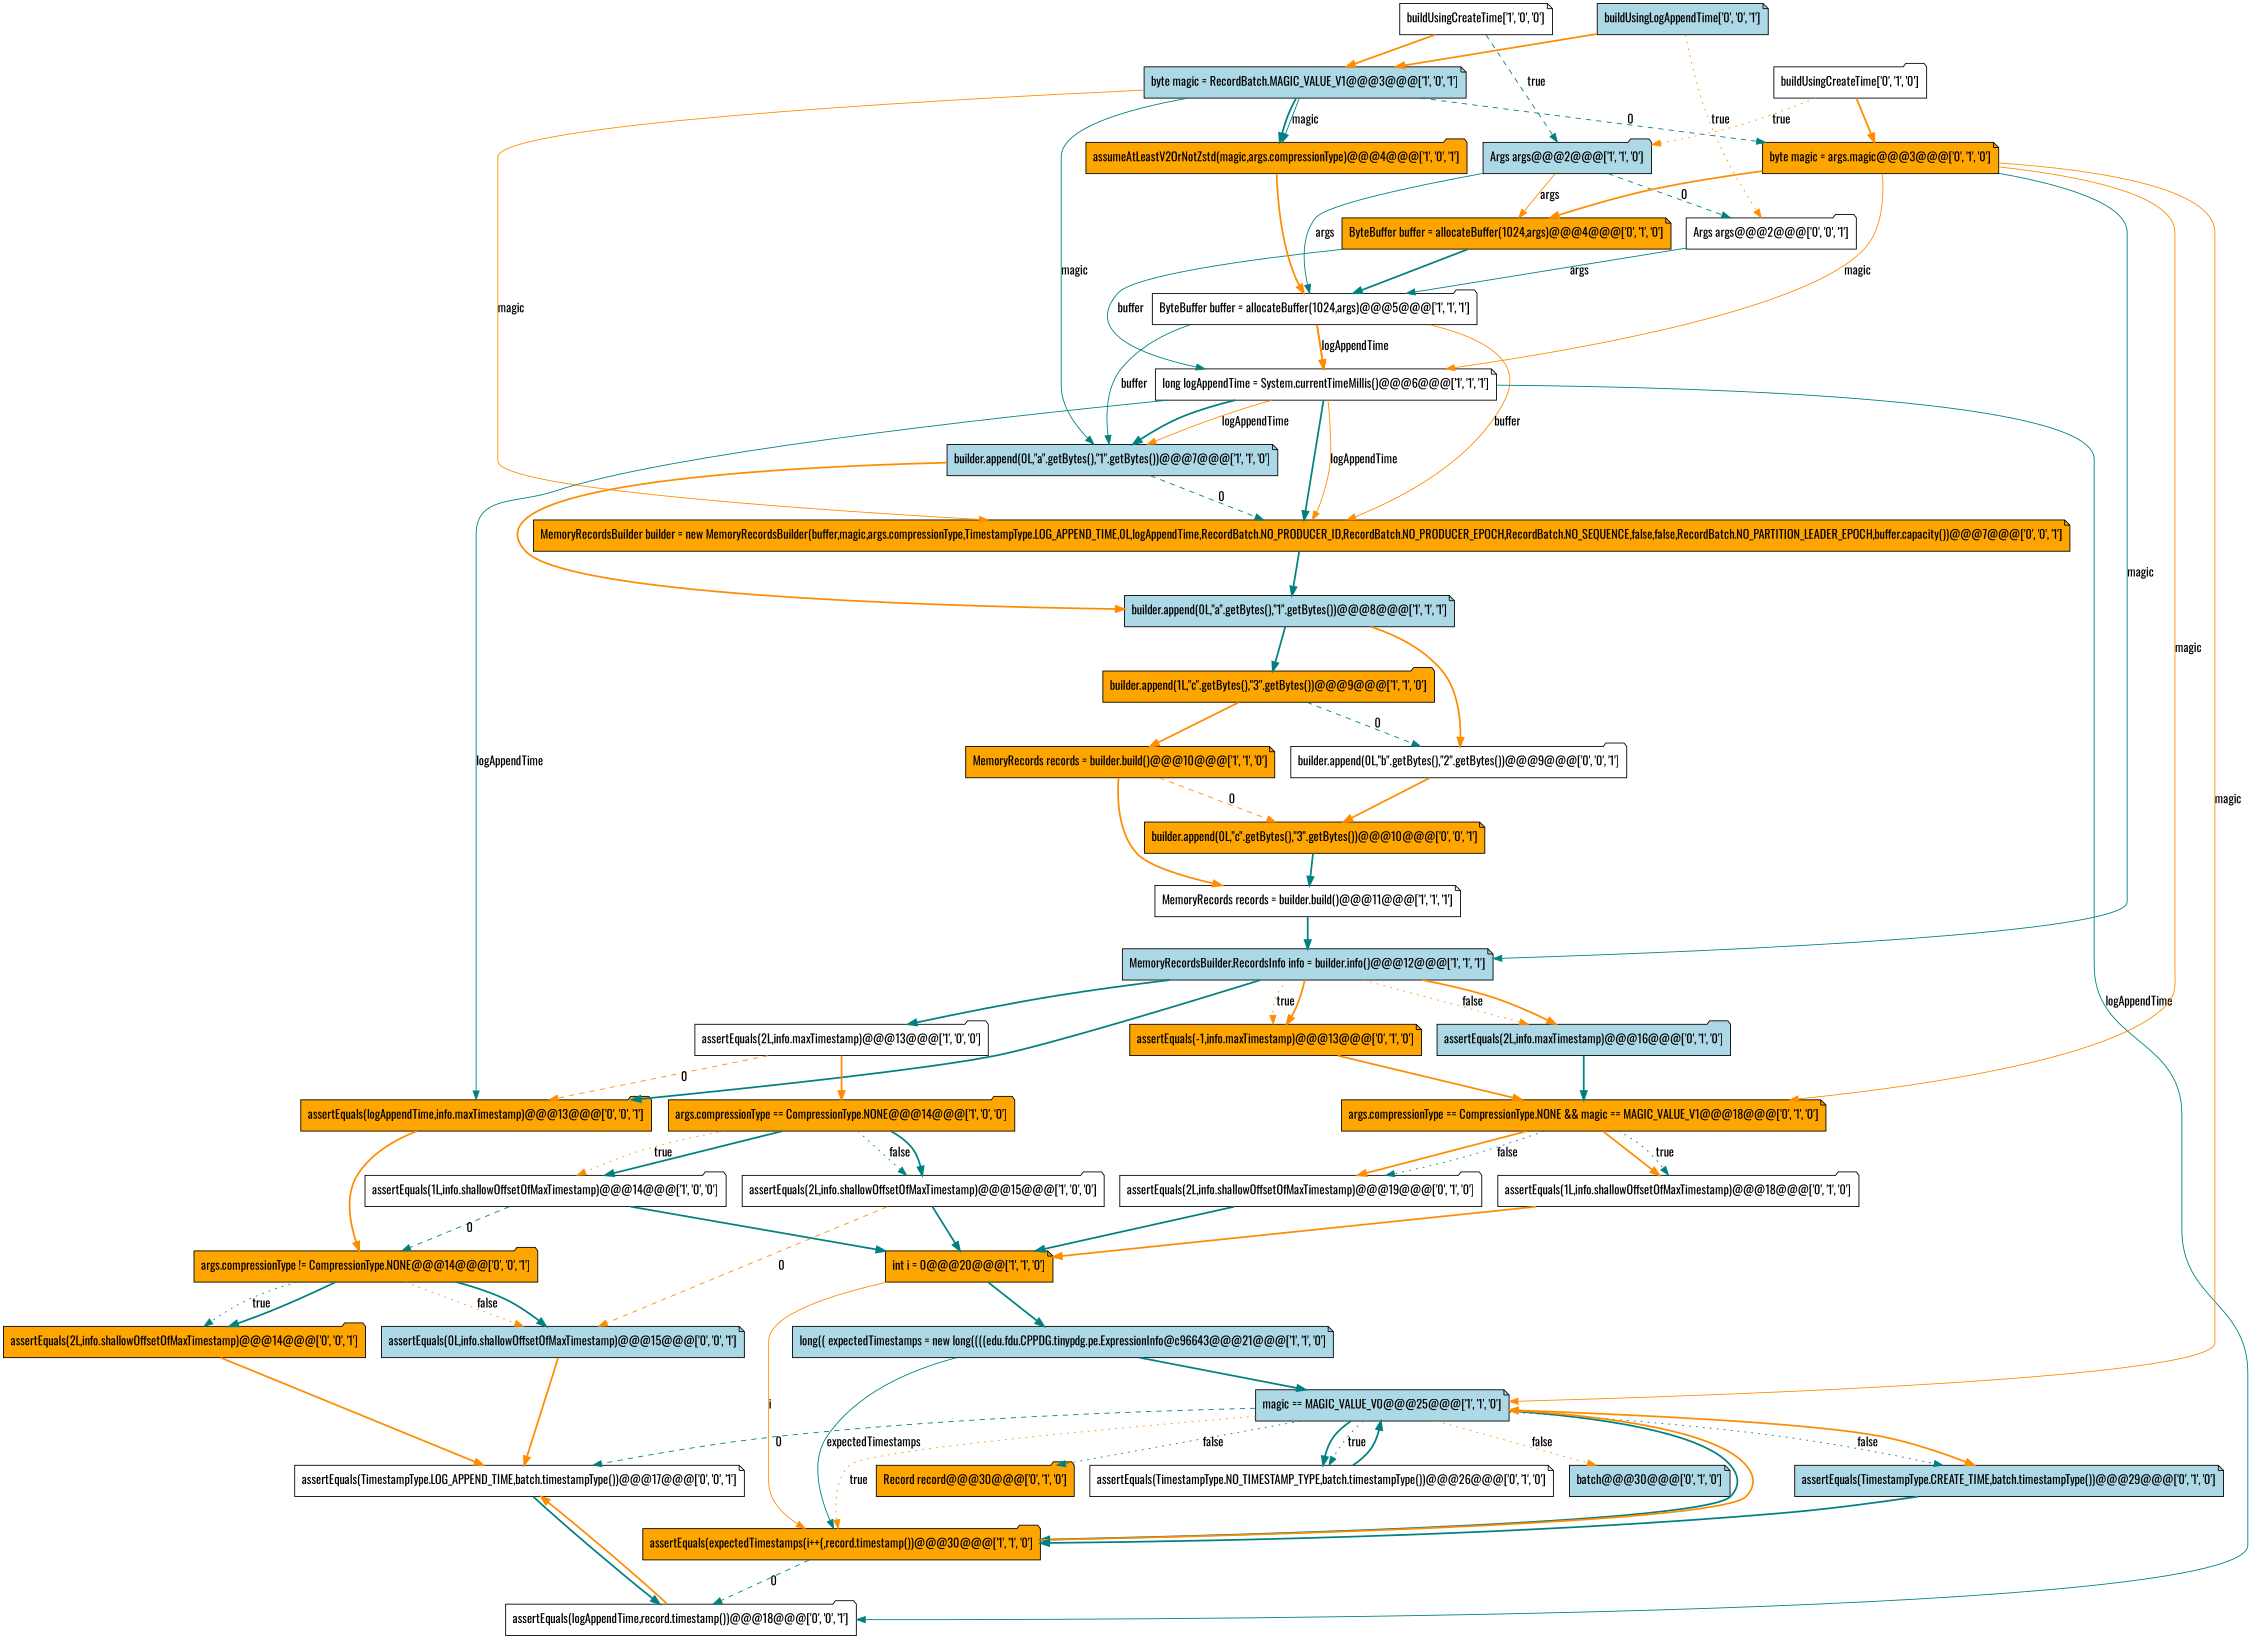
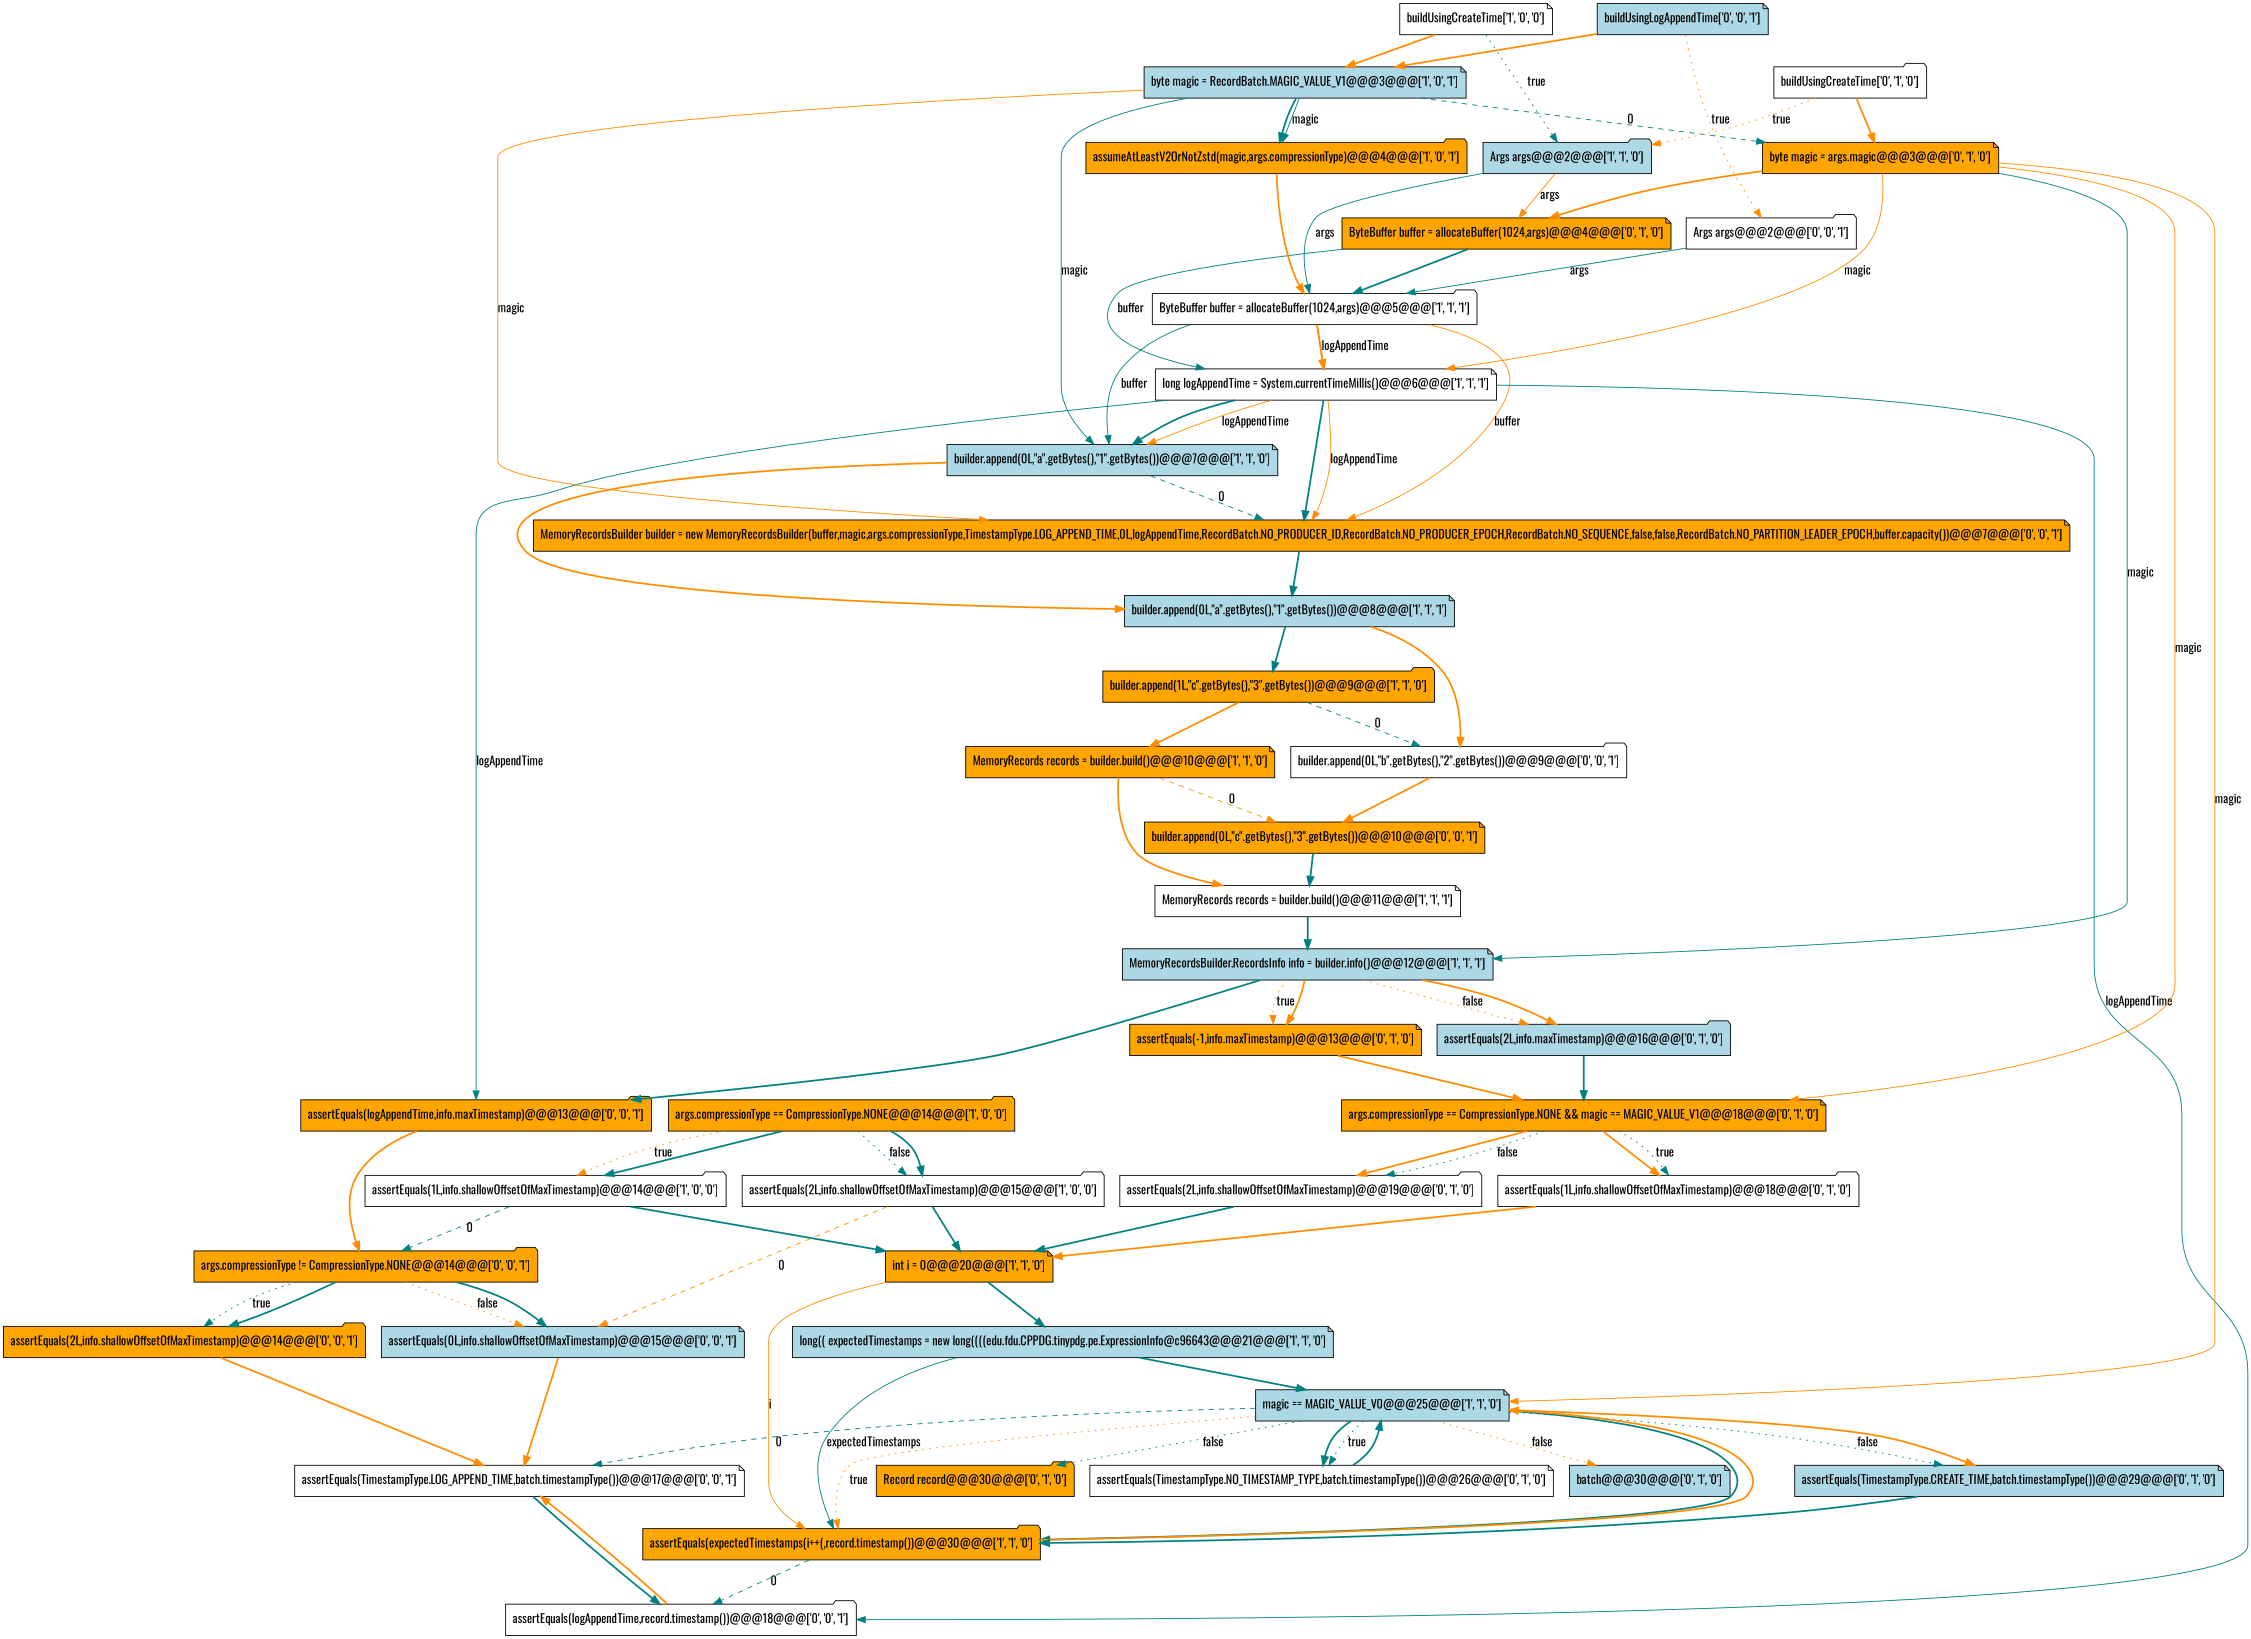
edge "buildUsingCreateTime['1', '0', '0']" -> "Args args@@@2@@@['1', '1', '0']": style dashed -> dotted
edge "Args args@@@2@@@['1', '1', '0']" -> "Args args@@@2@@@['0', '0', '1']": removed, label "0"
node "assertEquals(2L,info.maxTimestamp)@@@13@@@['1', '0', '0']": removed
